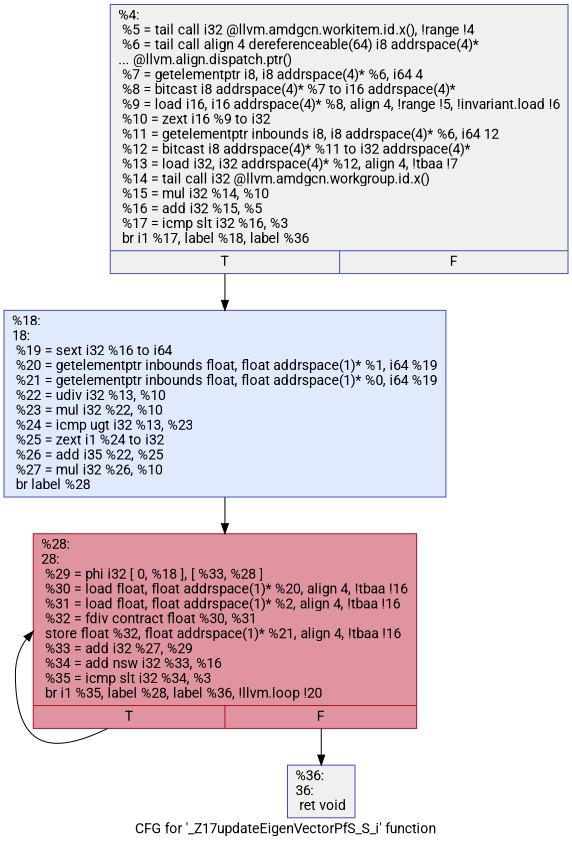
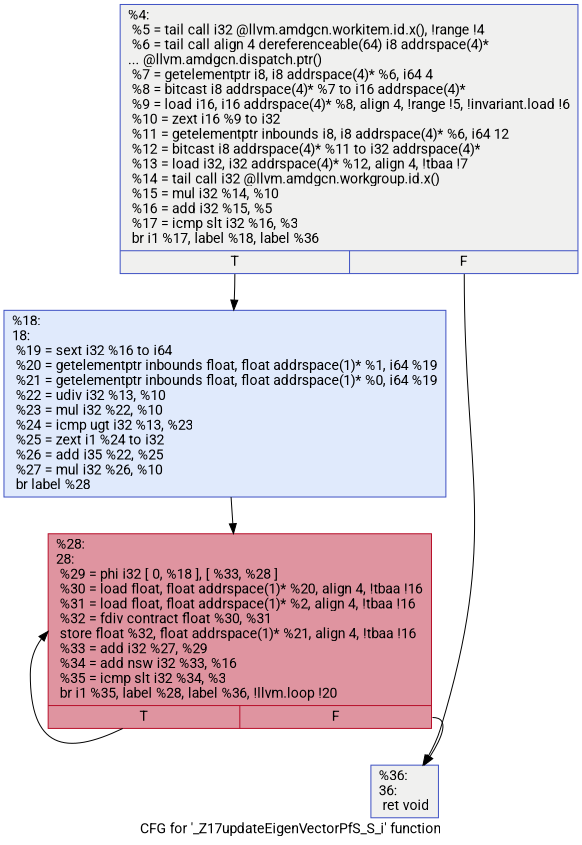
node "%4:": text "... @llvm.align.dispatch.ptr()" -> "... @llvm.amdgcn.dispatch.ptr()"
edge "%4:" -> "%36:": added
